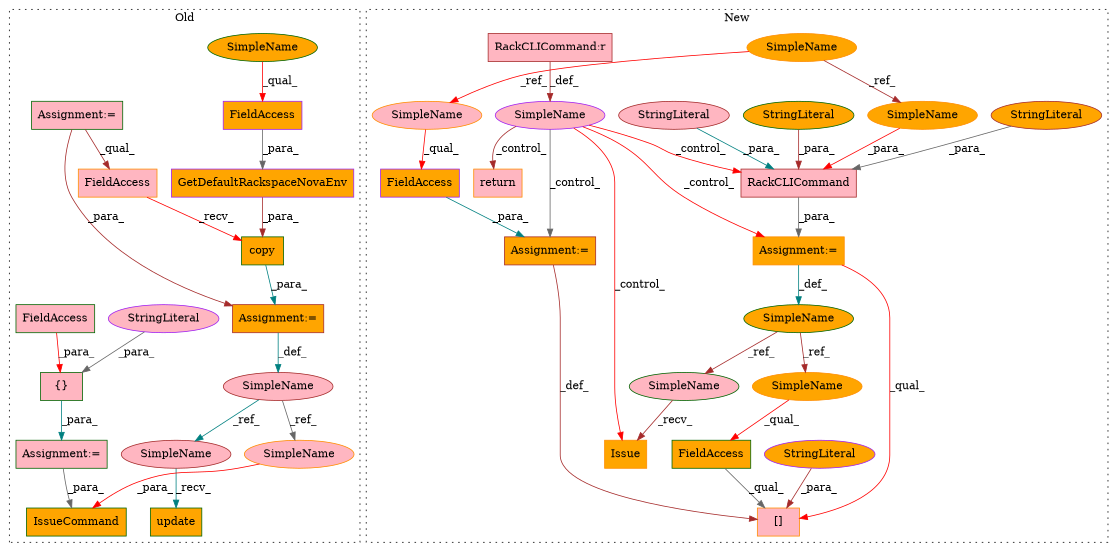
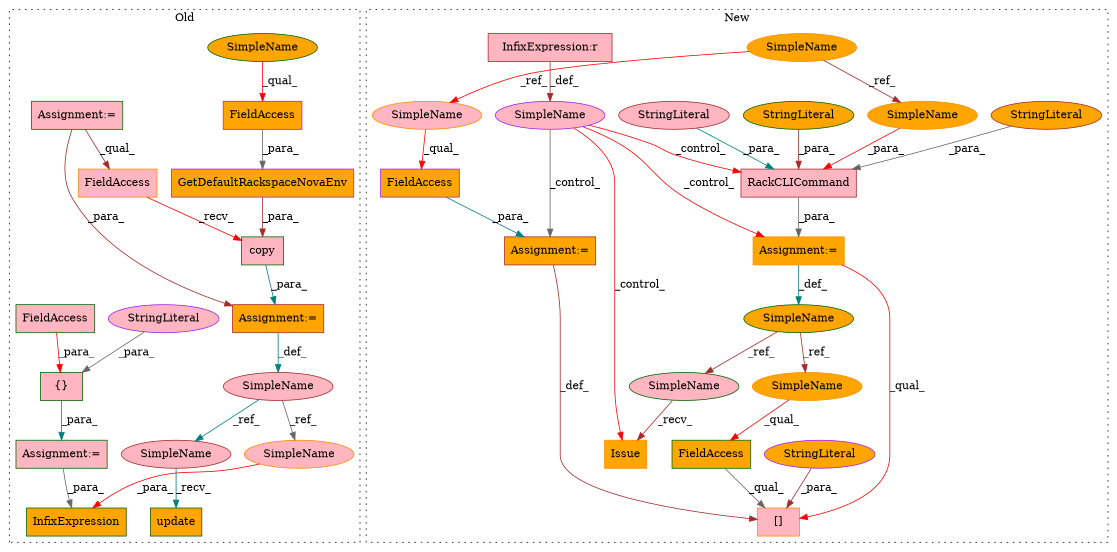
node "RackCLICommand:r": label "RackCLICommand:r" -> "InfixExpression:r"
node "return": removed
node "copy": fillcolor orange -> lightpink
node "IssueCommand": label "IssueCommand" -> "InfixExpression"
